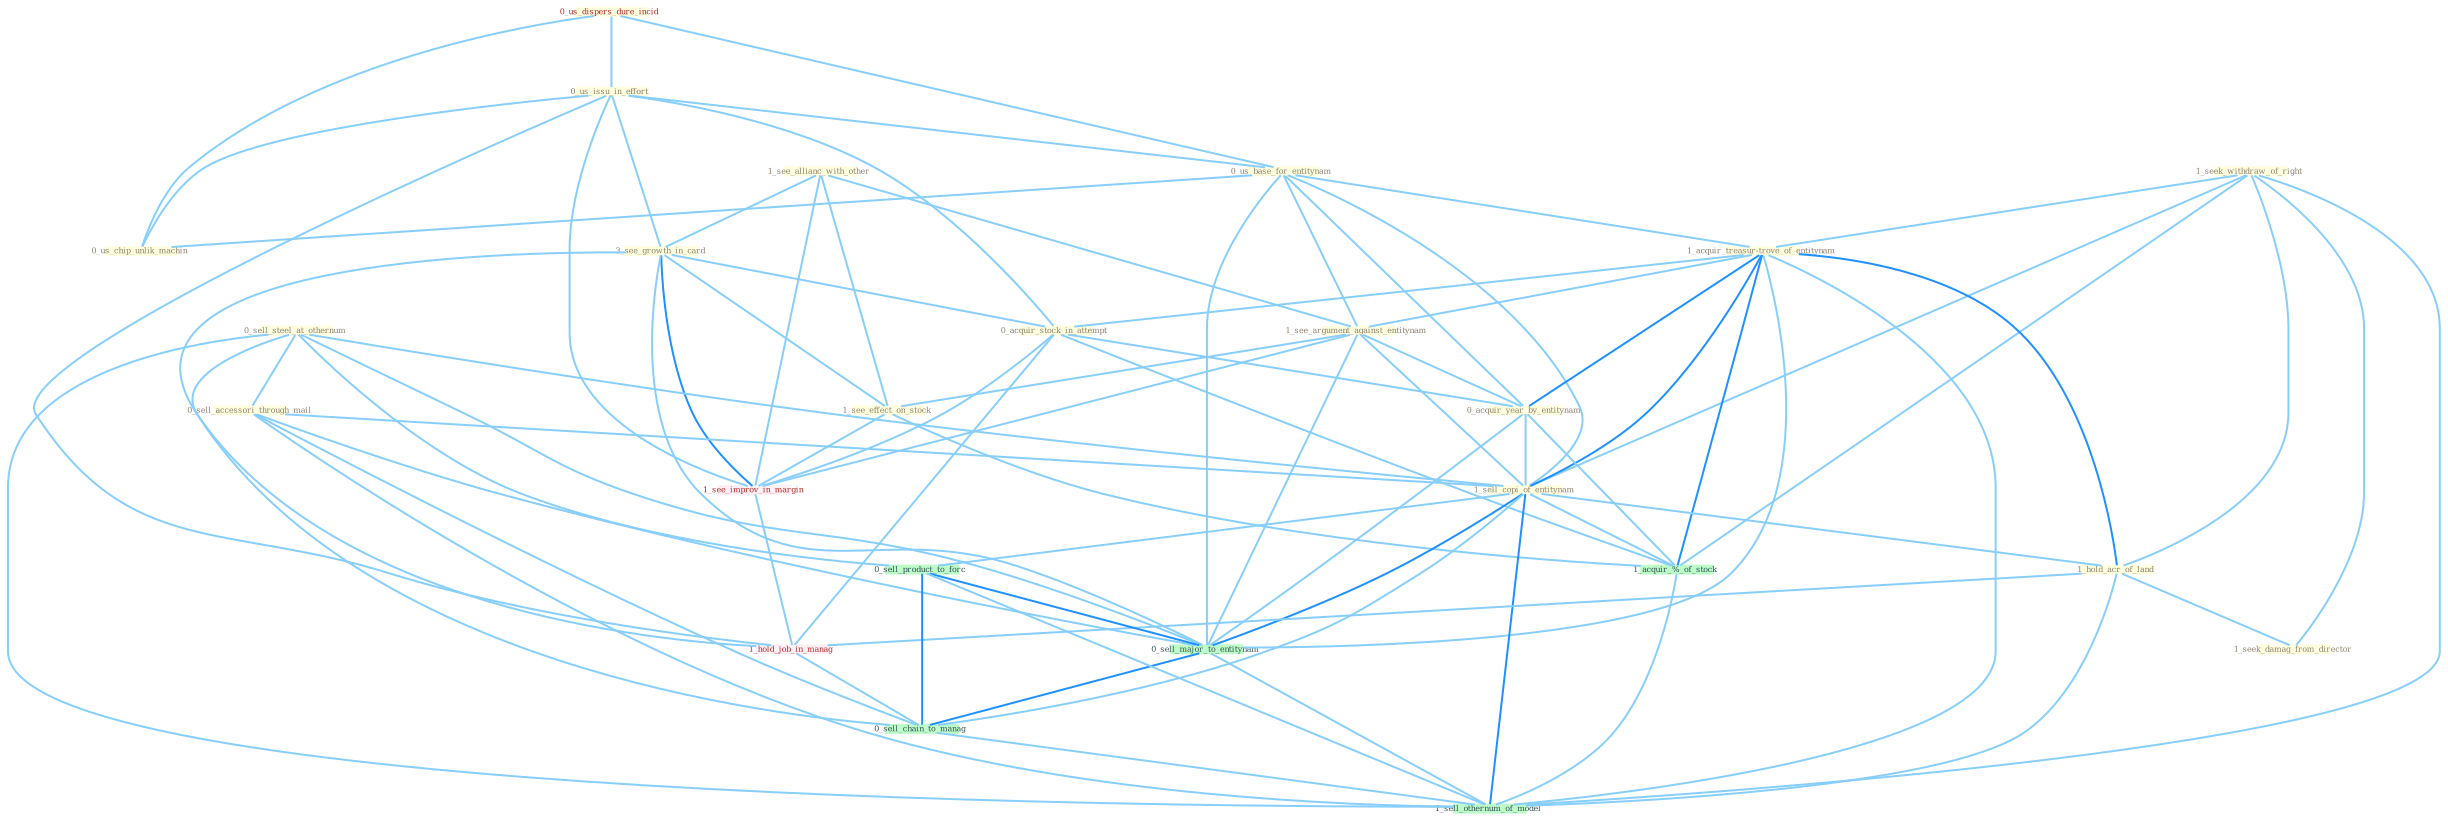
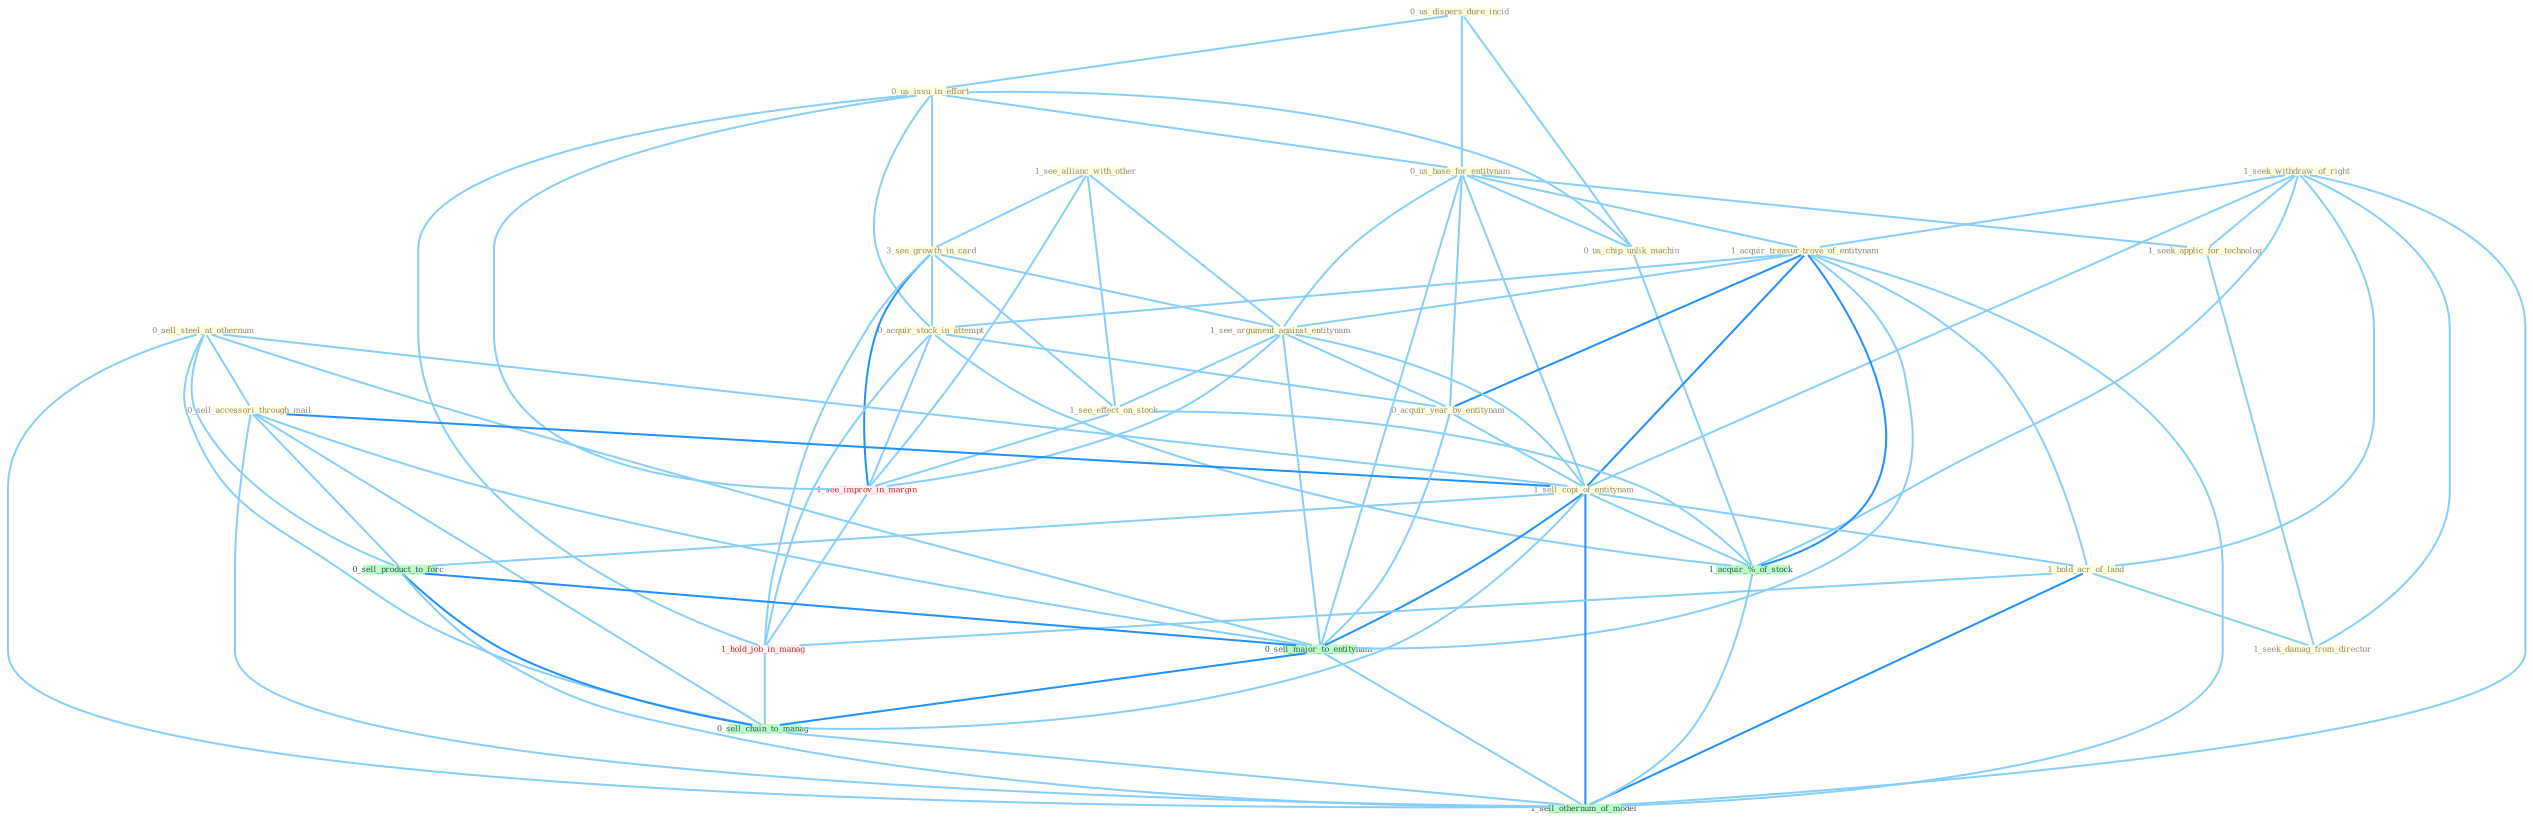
node "0_us_dispers_dure_incid": fontcolor #b22222 -> #8b7d6b
node "1_seek_applic_for_technolog": added
edge "1_acquir_treasur-trove_of_entitynam" -- "1_hold_acr_of_land": color #1e90ff -> #87cefa
edge "0_sell_accessori_through_mail" -- "1_sell_copi_of_entitynam": color #87cefa -> #1e90ff
edge "0_acquir_year_by_entitynam" -- "1_acquir_%_of_stock": now "0_us_chip_unlik_machin" -- "1_acquir_%_of_stock"
edge "0_sell_accessori_through_mail" -- "0_sell_product_to_forc": added
edge "3_see_growth_in_card" -- "0_sell_major_to_entitynam": now "3_see_growth_in_card" -- "1_see_argument_against_entitynam"
edge "1_hold_acr_of_land" -- "1_sell_othernum_of_model": color #87cefa -> #1e90ff
